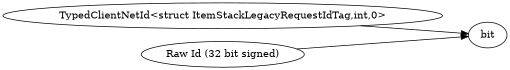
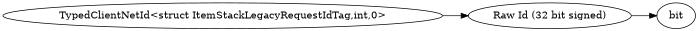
edge "TypedClientNetId<struct ItemStackLegacyRequestIdTag,int,0>" -> "bit": now "TypedClientNetId<struct ItemStackLegacyRequestIdTag,int,0>" -> "Raw Id (32 bit signed)"
